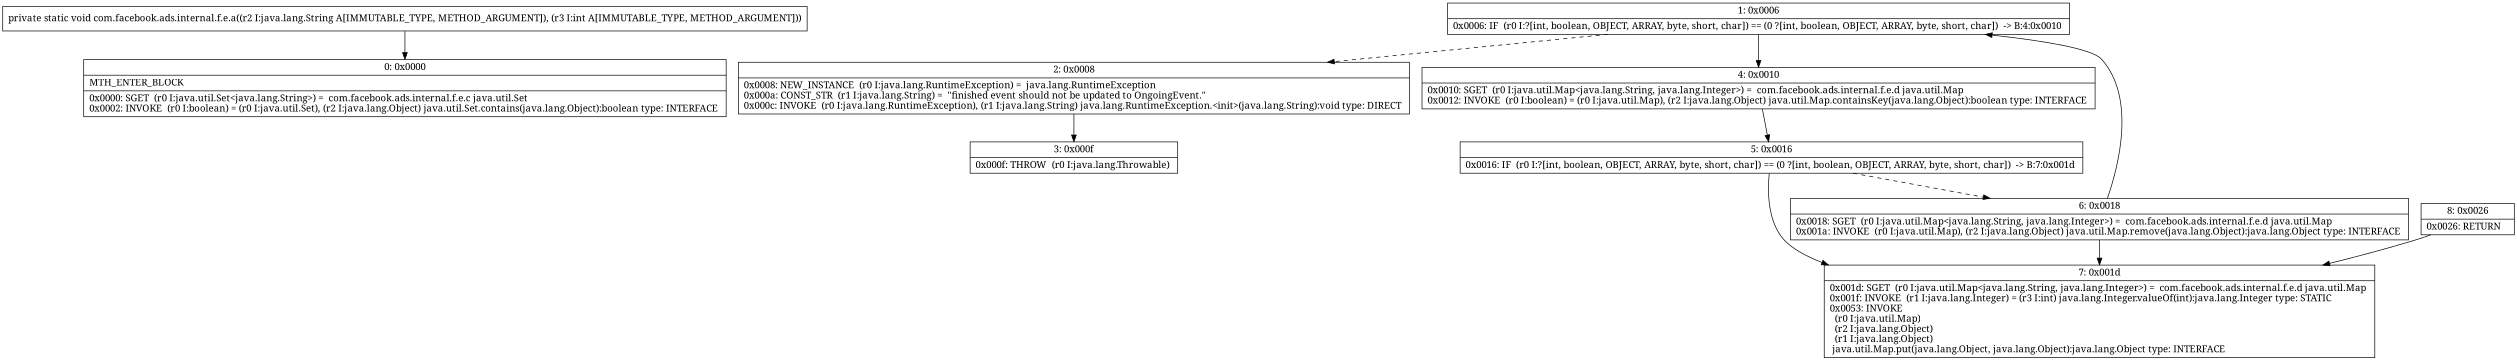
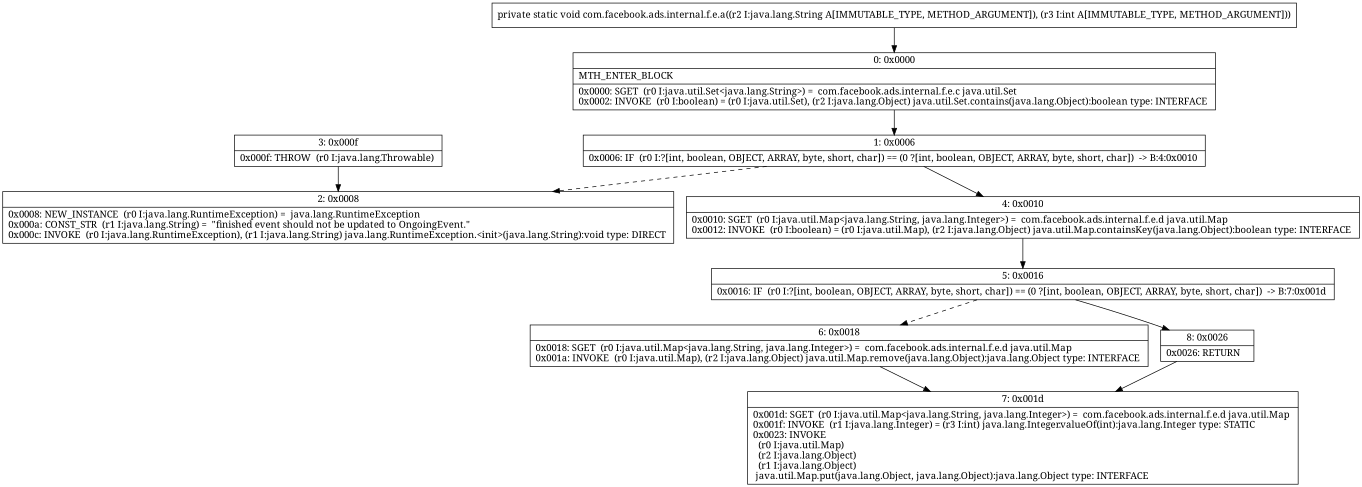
edge "6: 0x0018" -> "1: 0x0006": now "0: 0x0000" -> "1: 0x0006"
edge "2: 0x0008" -> "3: 0x000f": reversed
edge "5: 0x0016" -> "7: 0x001d": now "5: 0x0016" -> "8: 0x0026"
node "7: 0x001d": text "0x0053: INVOKE" -> "0x0023: INVOKE"
